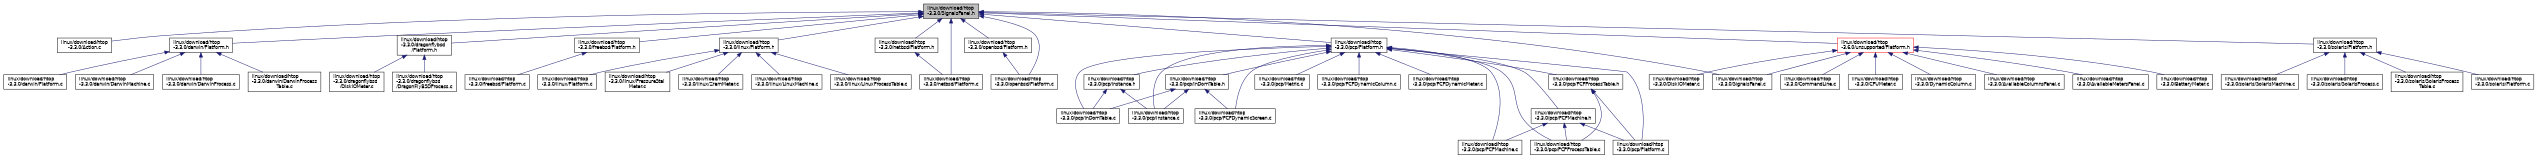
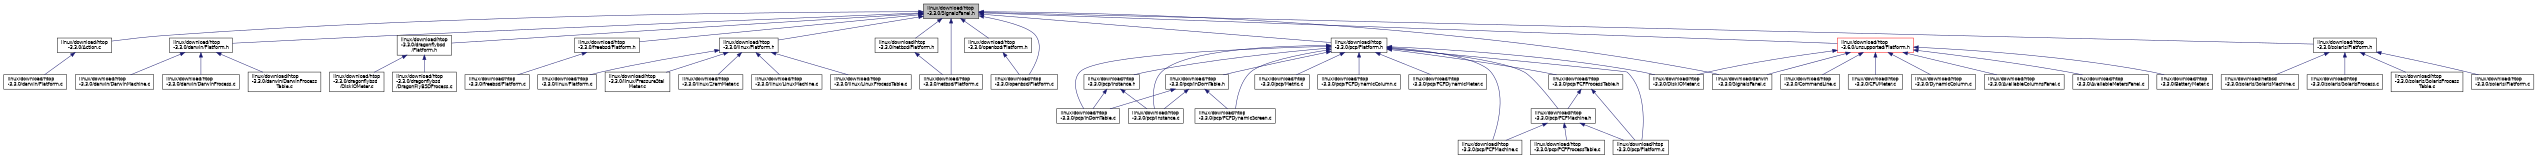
edge "linux/download/htop -3.3.0/darwin/Platform.c" -> "linux/download/htop -3.3.0/darwin/Platform.h": now "linux/download/htop -3.3.0/darwin/Platform.c" -> "linux/download/htop -3.3.0/Action.c"
edge "linux/download/htop -3.3.0/pcp/PCPProcessTable.c" -> "linux/download/htop -3.3.0/pcp/Platform.h": now "linux/download/htop -3.3.0/DiskIOMeter.c" -> "linux/download/htop -3.3.0/pcp/Platform.h"
node "linux/download/htop -3.3.0/SignalsPanel.c": label "linux/download/htop -3.3.0/SignalsPanel.c" -> "linux/download/darwin -3.3.0/SignalsPanel.c"
edge "linux/download/htop -3.3.0/pcp/PCPProcessTable.c" -> "linux/download/htop -3.3.0/pcp/PCPProcessTable.h": now "linux/download/htop -3.3.0/pcp/PCPMachine.h" -> "linux/download/htop -3.3.0/pcp/PCPProcessTable.h"
